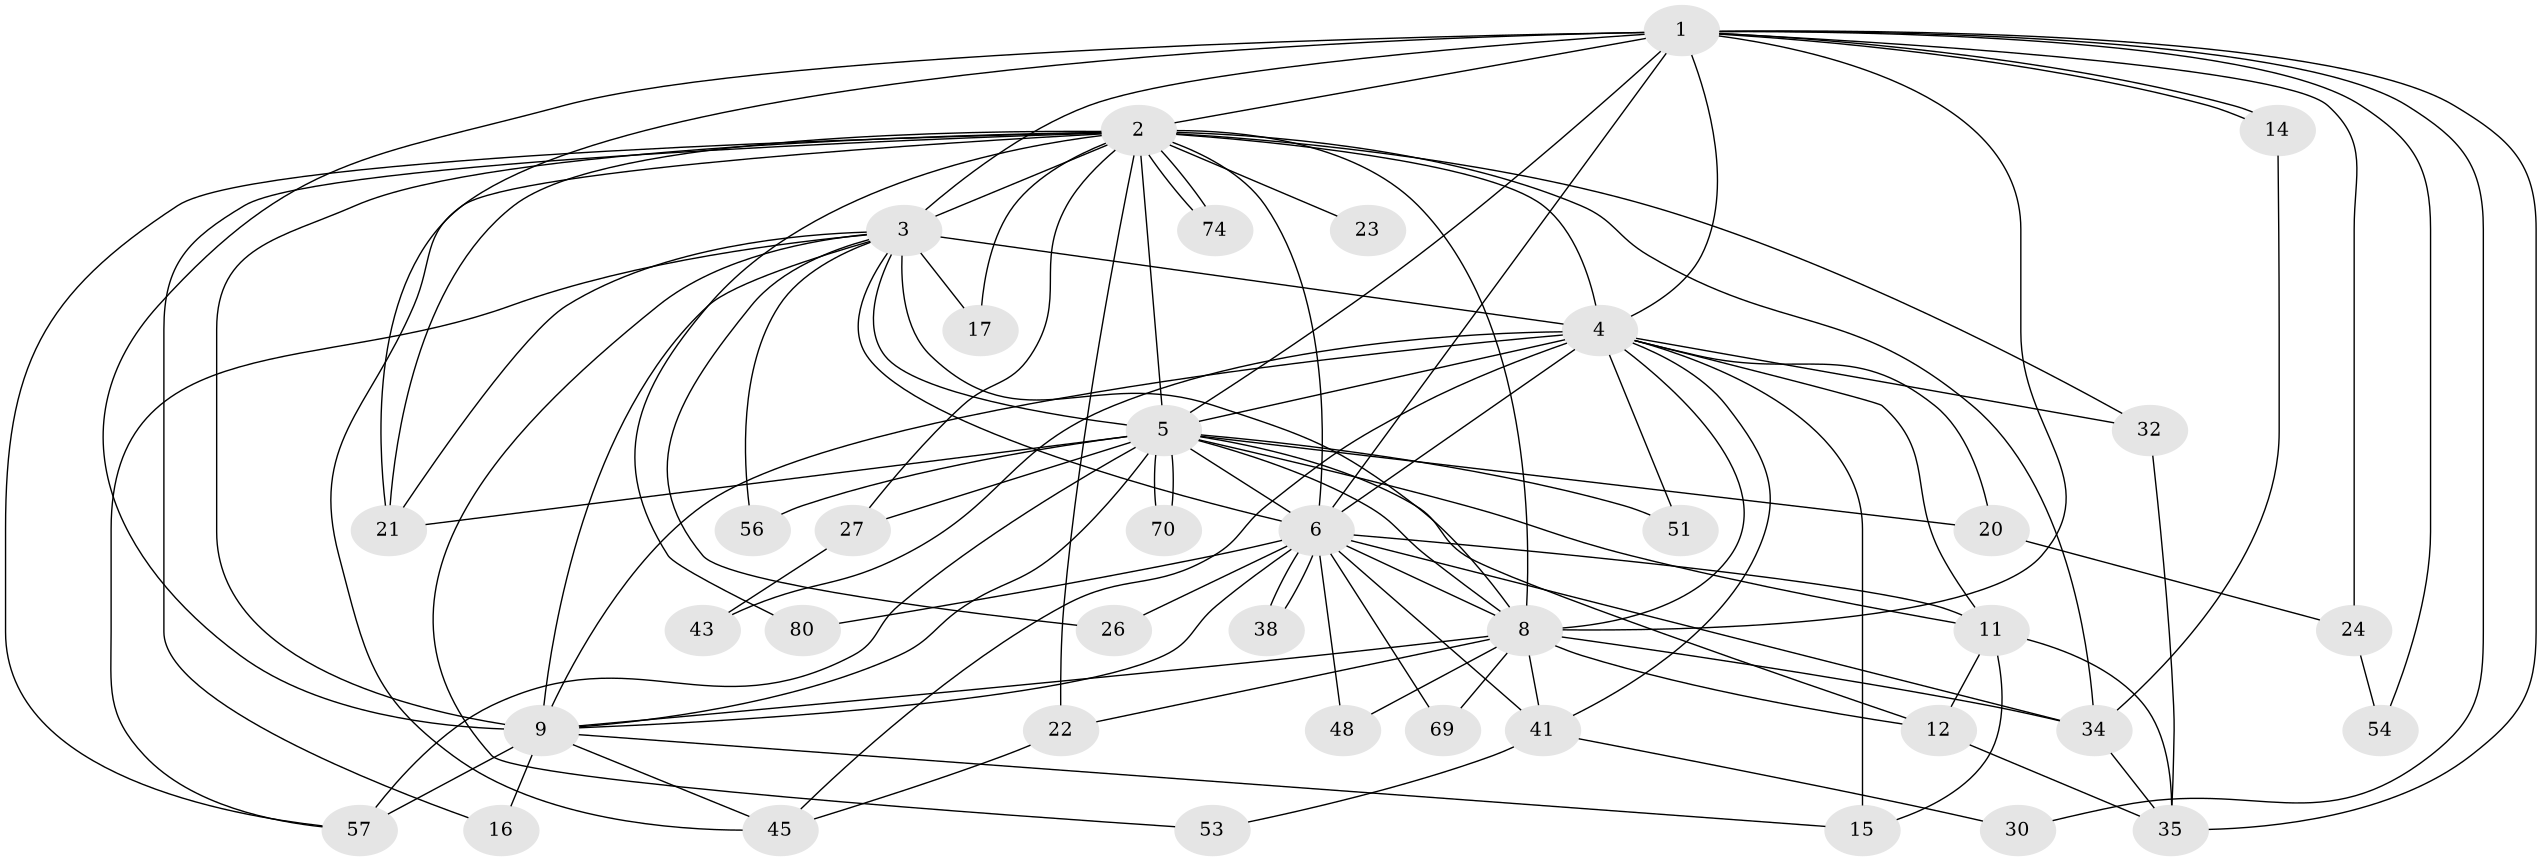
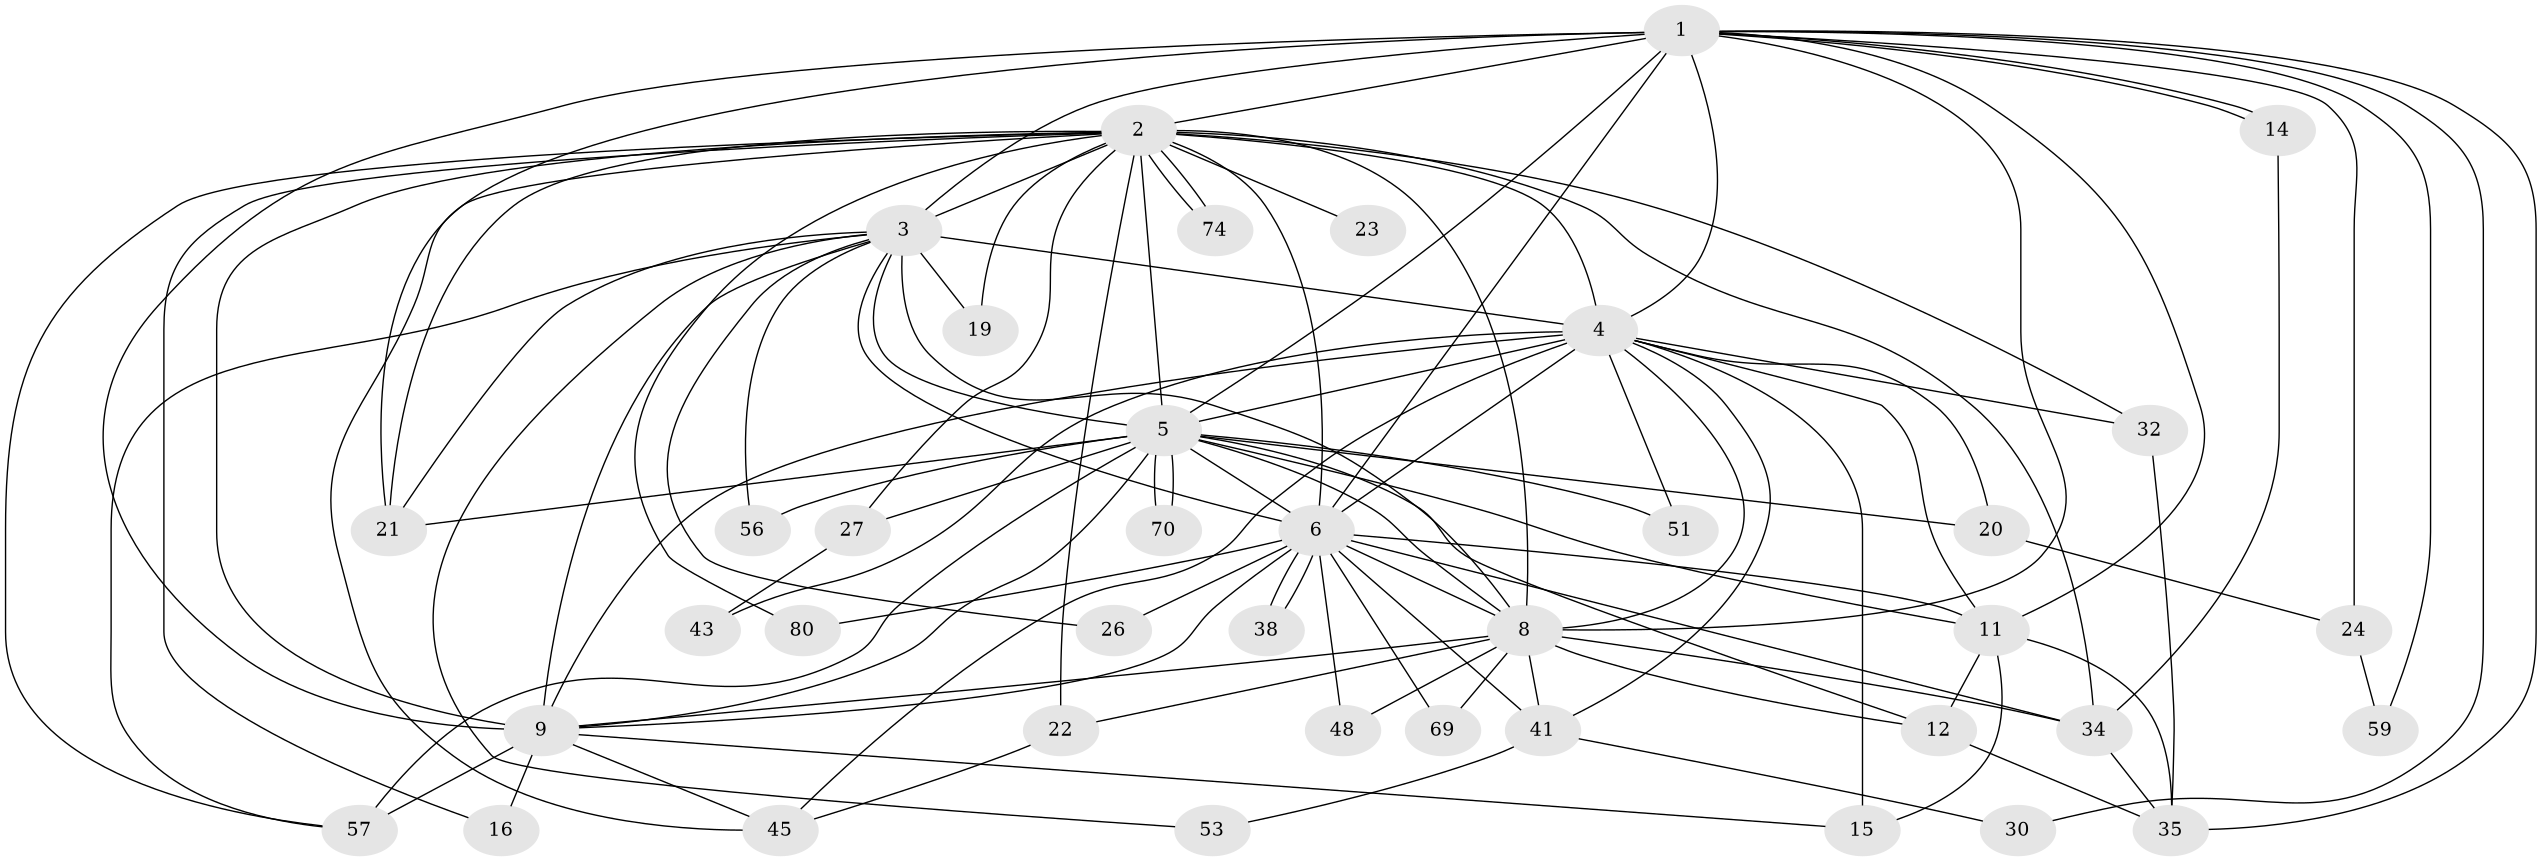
edge "1" -- "11": added
node "17": label "17" -> "19"
node "54": label "54" -> "59"
